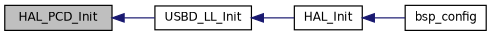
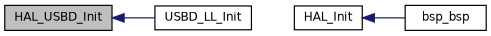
node "HAL_PCD_Init": label "HAL_PCD_Init" -> "HAL_USBD_Init"
edge "HAL_Init" -> "USBD_LL_Init": removed
node "bsp_config": label "bsp_config" -> "bsp_bsp"
